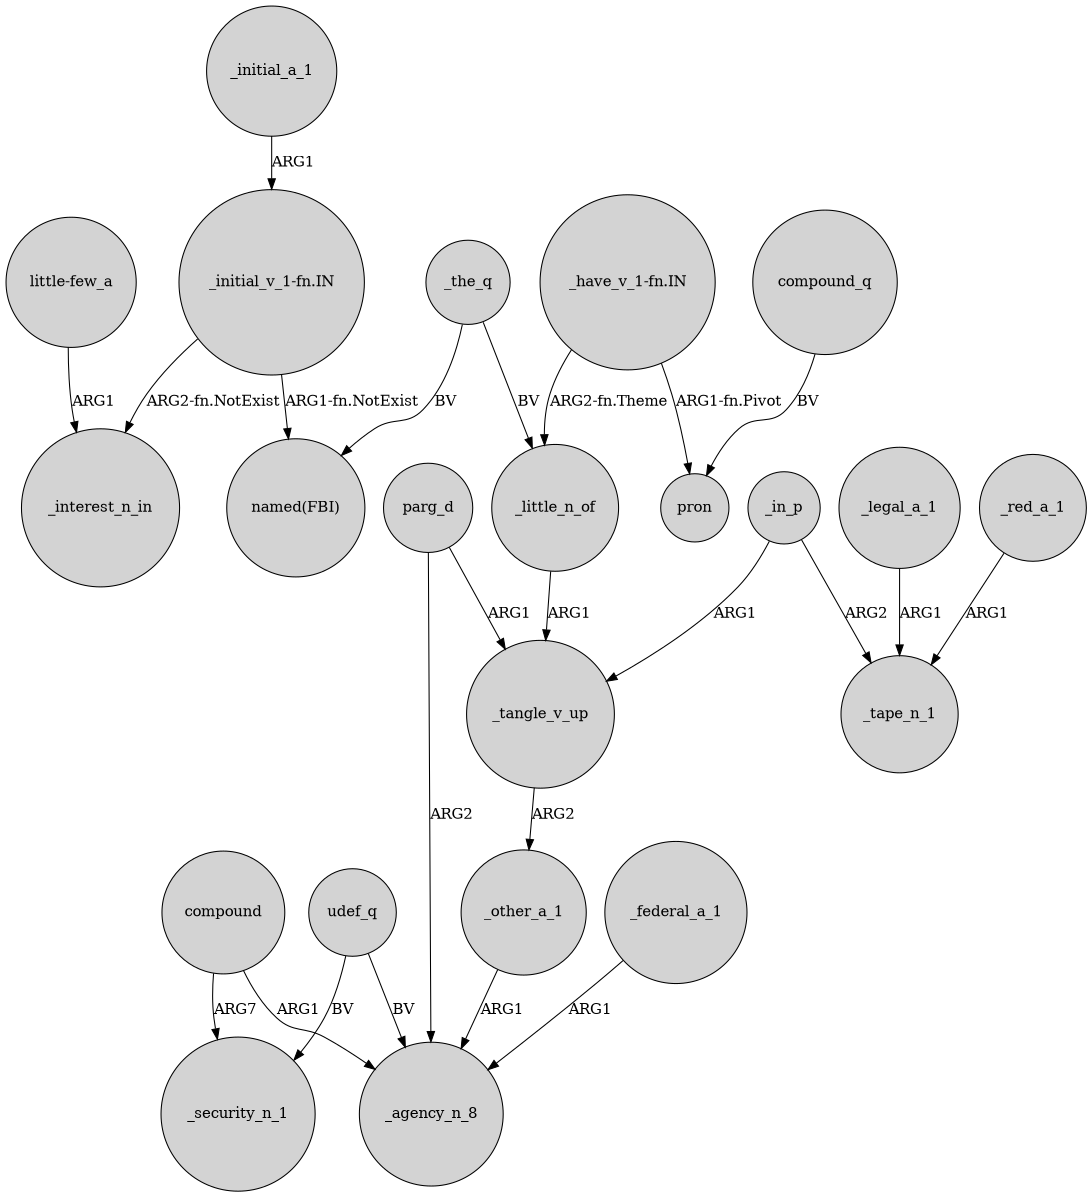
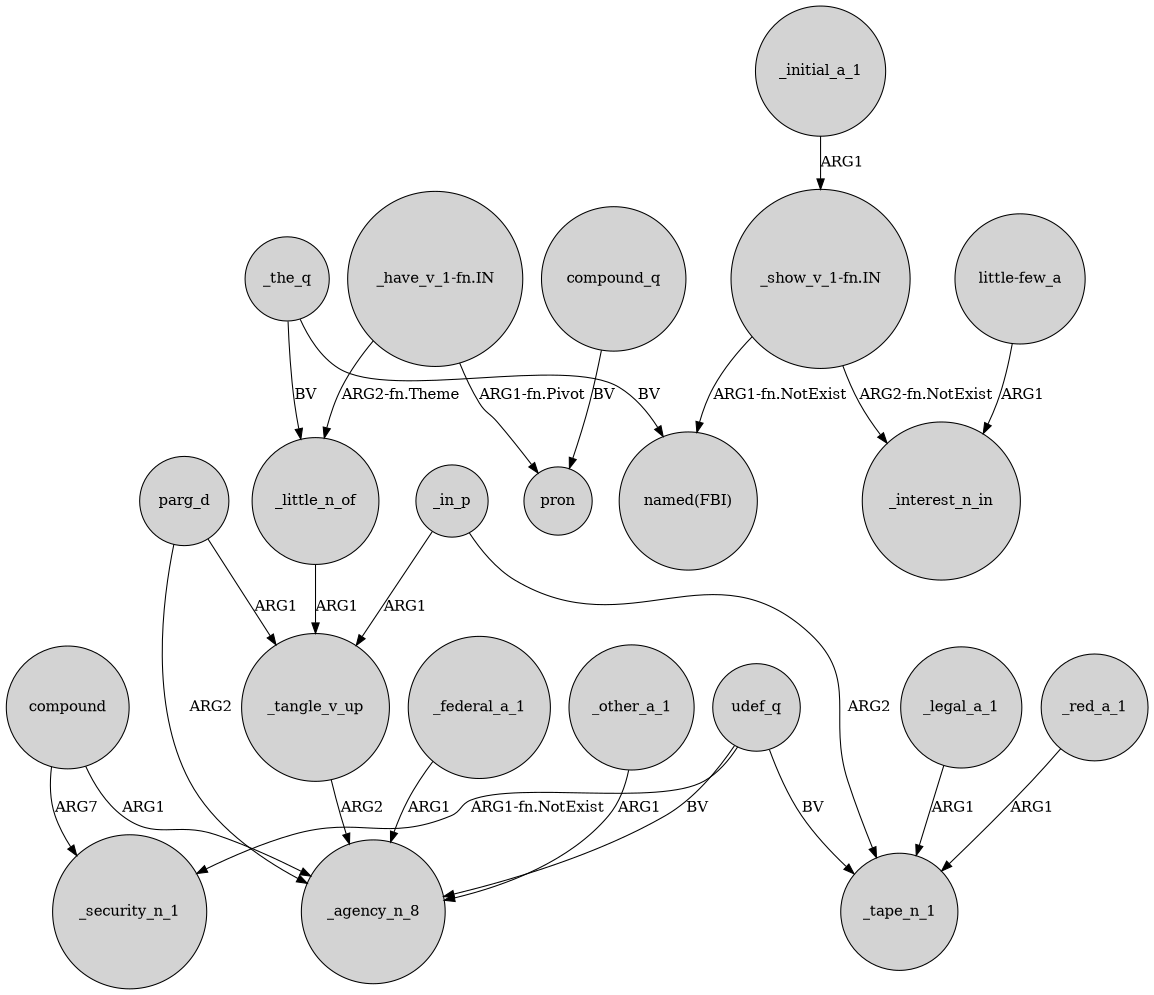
node "_initial_v_1-fn.IN": label "_initial_v_1-fn.IN" -> "_show_v_1-fn.IN"
edge "_tangle_v_up" -> "_other_a_1": now "_tangle_v_up" -> "_agency_n_8"
edge "udef_q" -> "_tape_n_1": added, label "BV"
edge "udef_q" -> "_security_n_1": label "BV" -> "ARG1-fn.NotExist"
